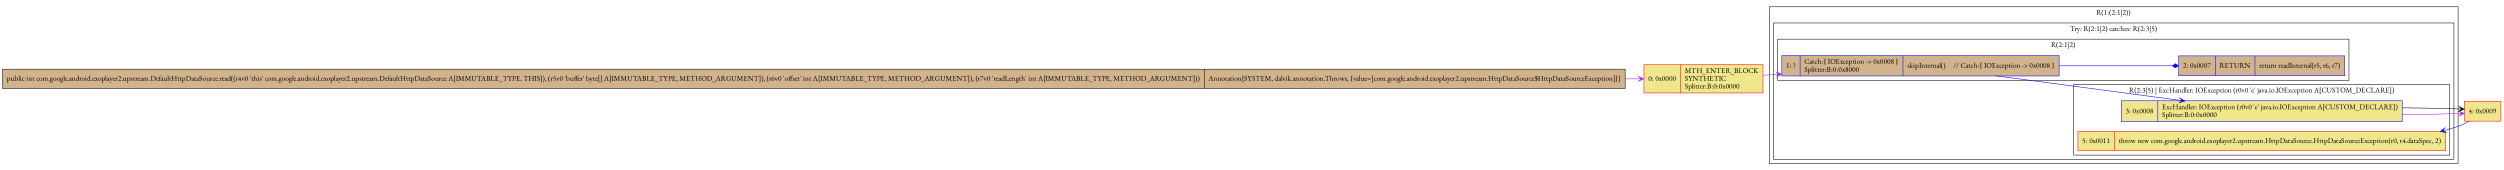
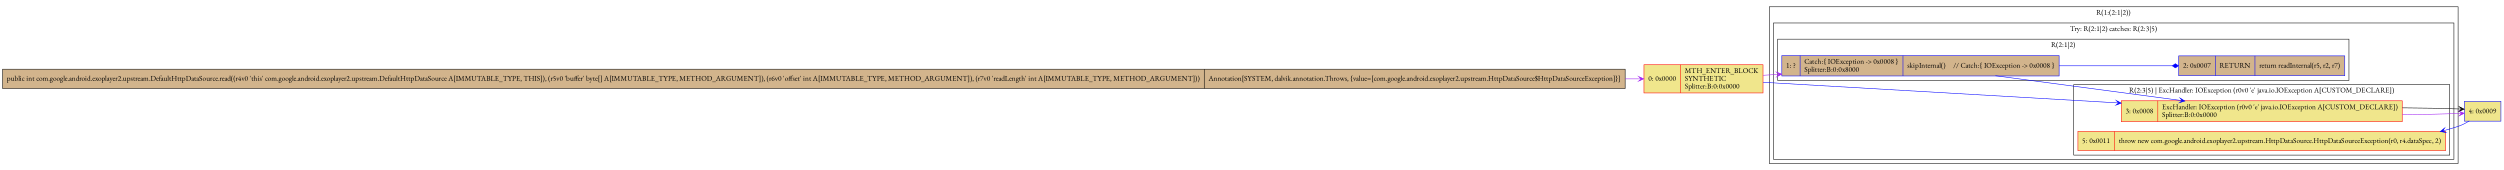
node "2: 0x0007": text "return readInternal(r5, r6, r7)" -> "return readInternal(r5, r2, r7)"
edge "0: 0x0000" -> "3: 0x0008": added
node "3: 0x0008": color blue -> red
node "4: 0x0009": color red -> blue
